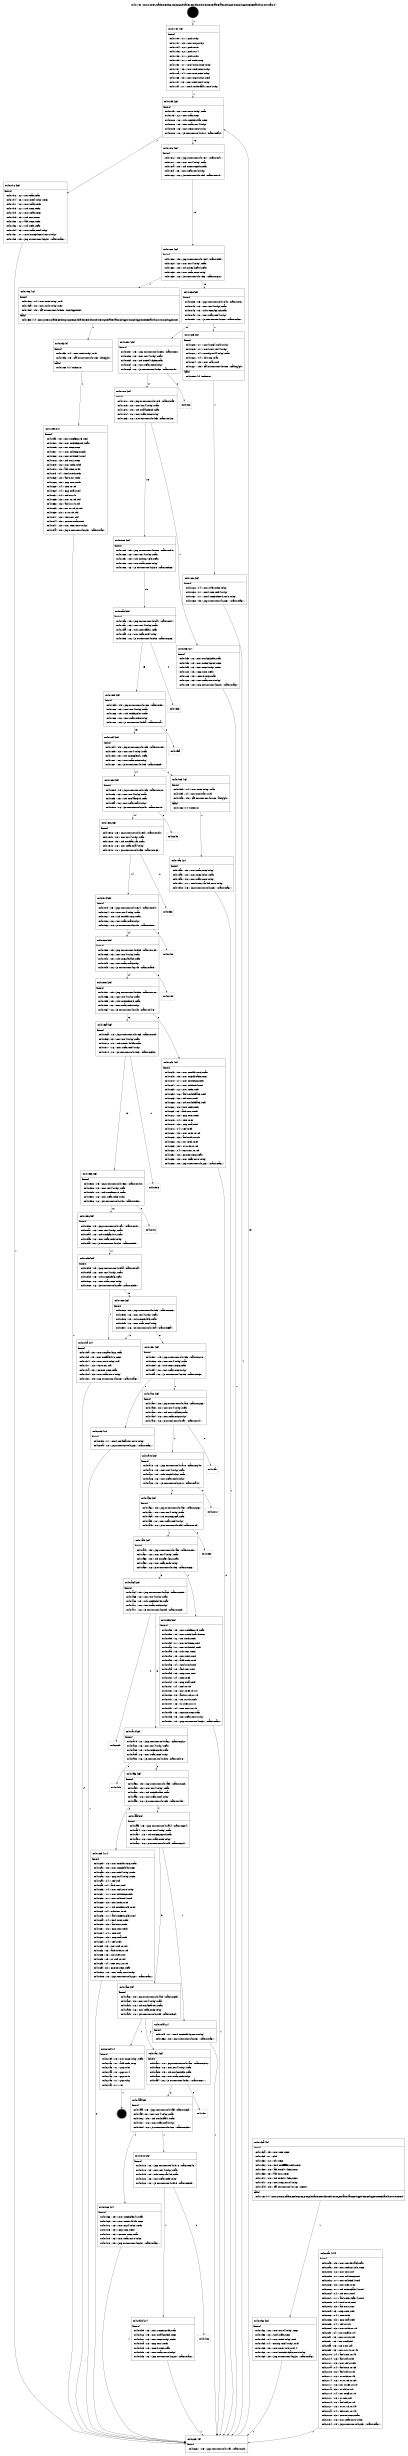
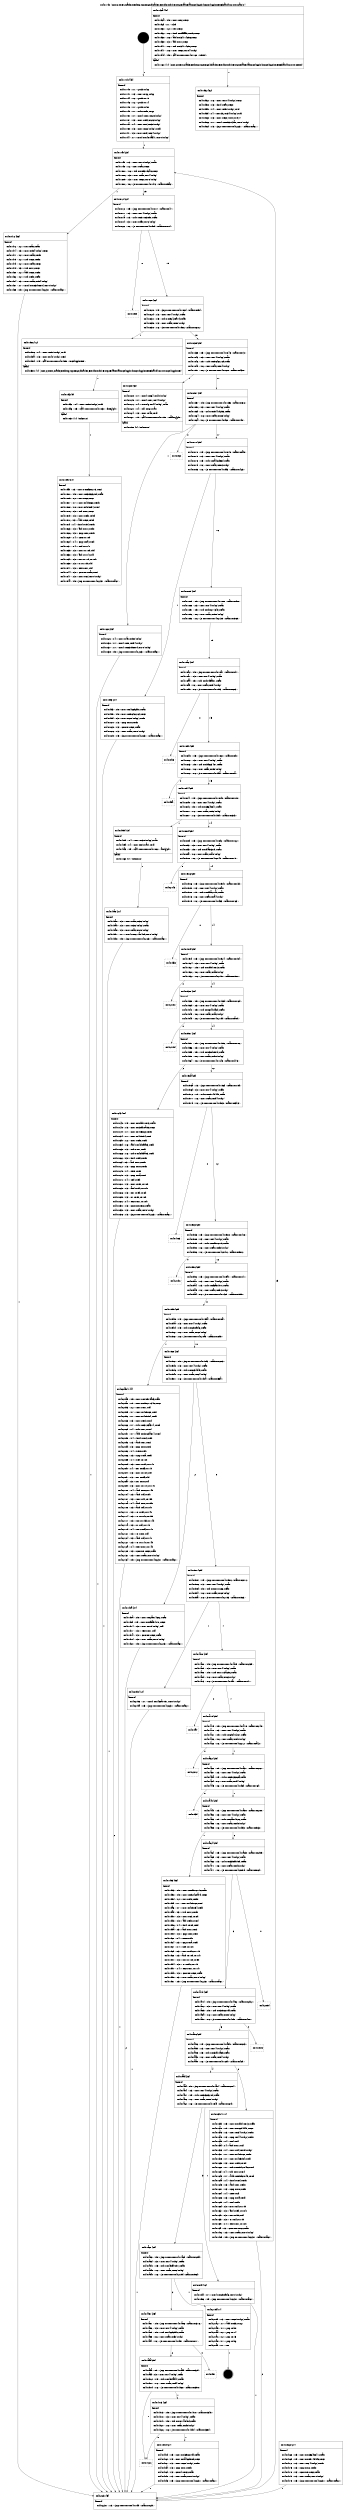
node "0x401fed": added
edge "0x401c0e [30]" -> "0x401c2c [23]": now "0x401857 [25]" -> "0x401c2c [23]"
edge "0x4019b5 [25]" -> "0x401d0a [27]": now "0x4019b5 [25]" -> "0x4020a9 [144]"
edge "0x401afa [25]" -> "0x401b68 [27]": now "0x401afa [25]" -> "0x401b2c"
edge "0x401d52 [32]" -> "0x402231 [5]": removed, label "1"
